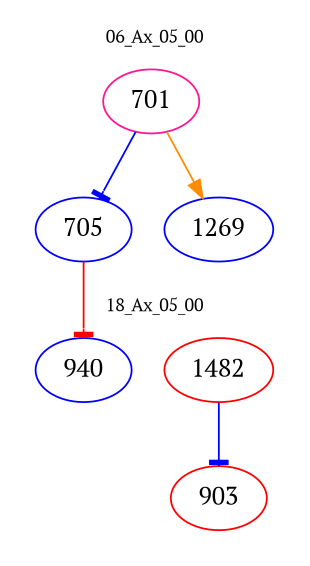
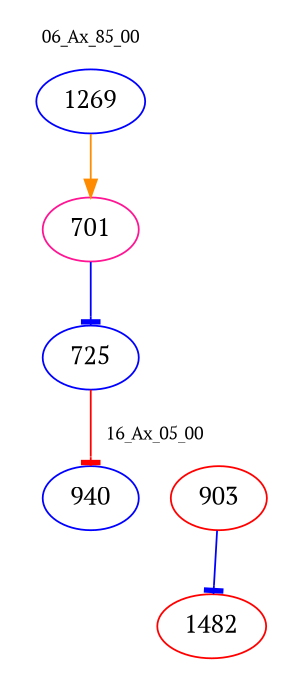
cluster "06_Ax_05_00": label "06_Ax_05_00" -> "06_Ax_85_00"
edge "701" -> "1269": reversed
node "705": label "705" -> "725"
cluster "18_Ax_05_00": label "18_Ax_05_00" -> "16_Ax_05_00"
edge "1482" -> "903": reversed
